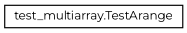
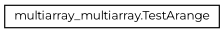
node "test_multiarray.TestArange": label "test_multiarray.TestArange" -> "multiarray_multiarray.TestArange"
